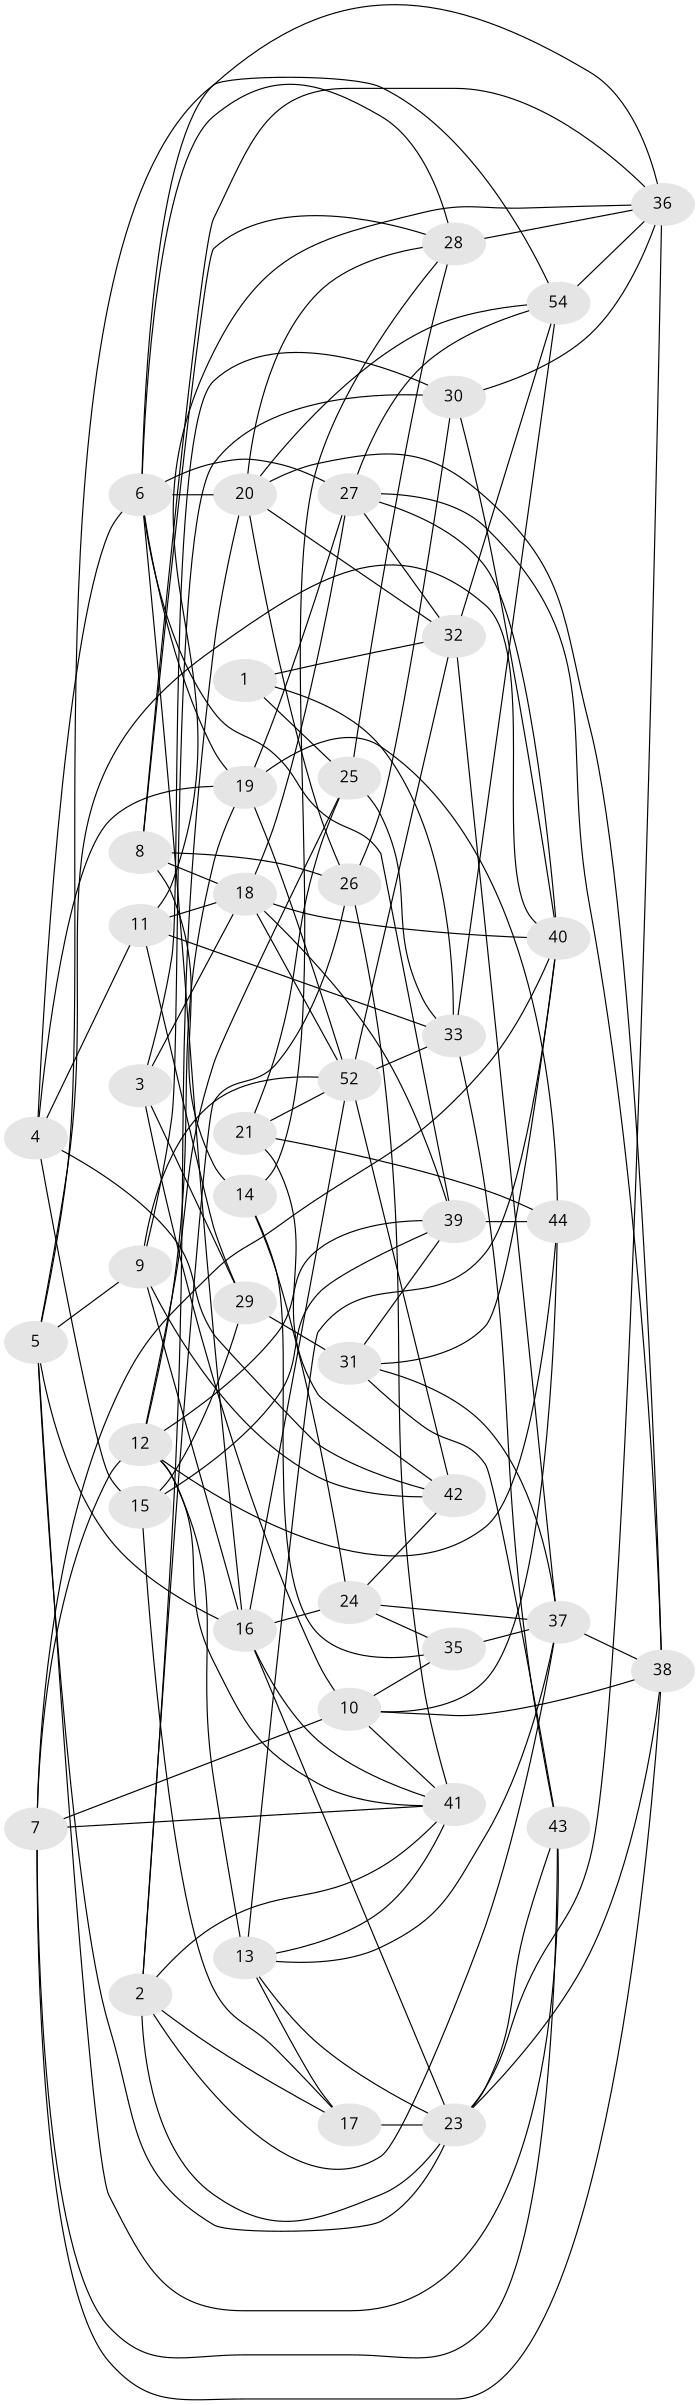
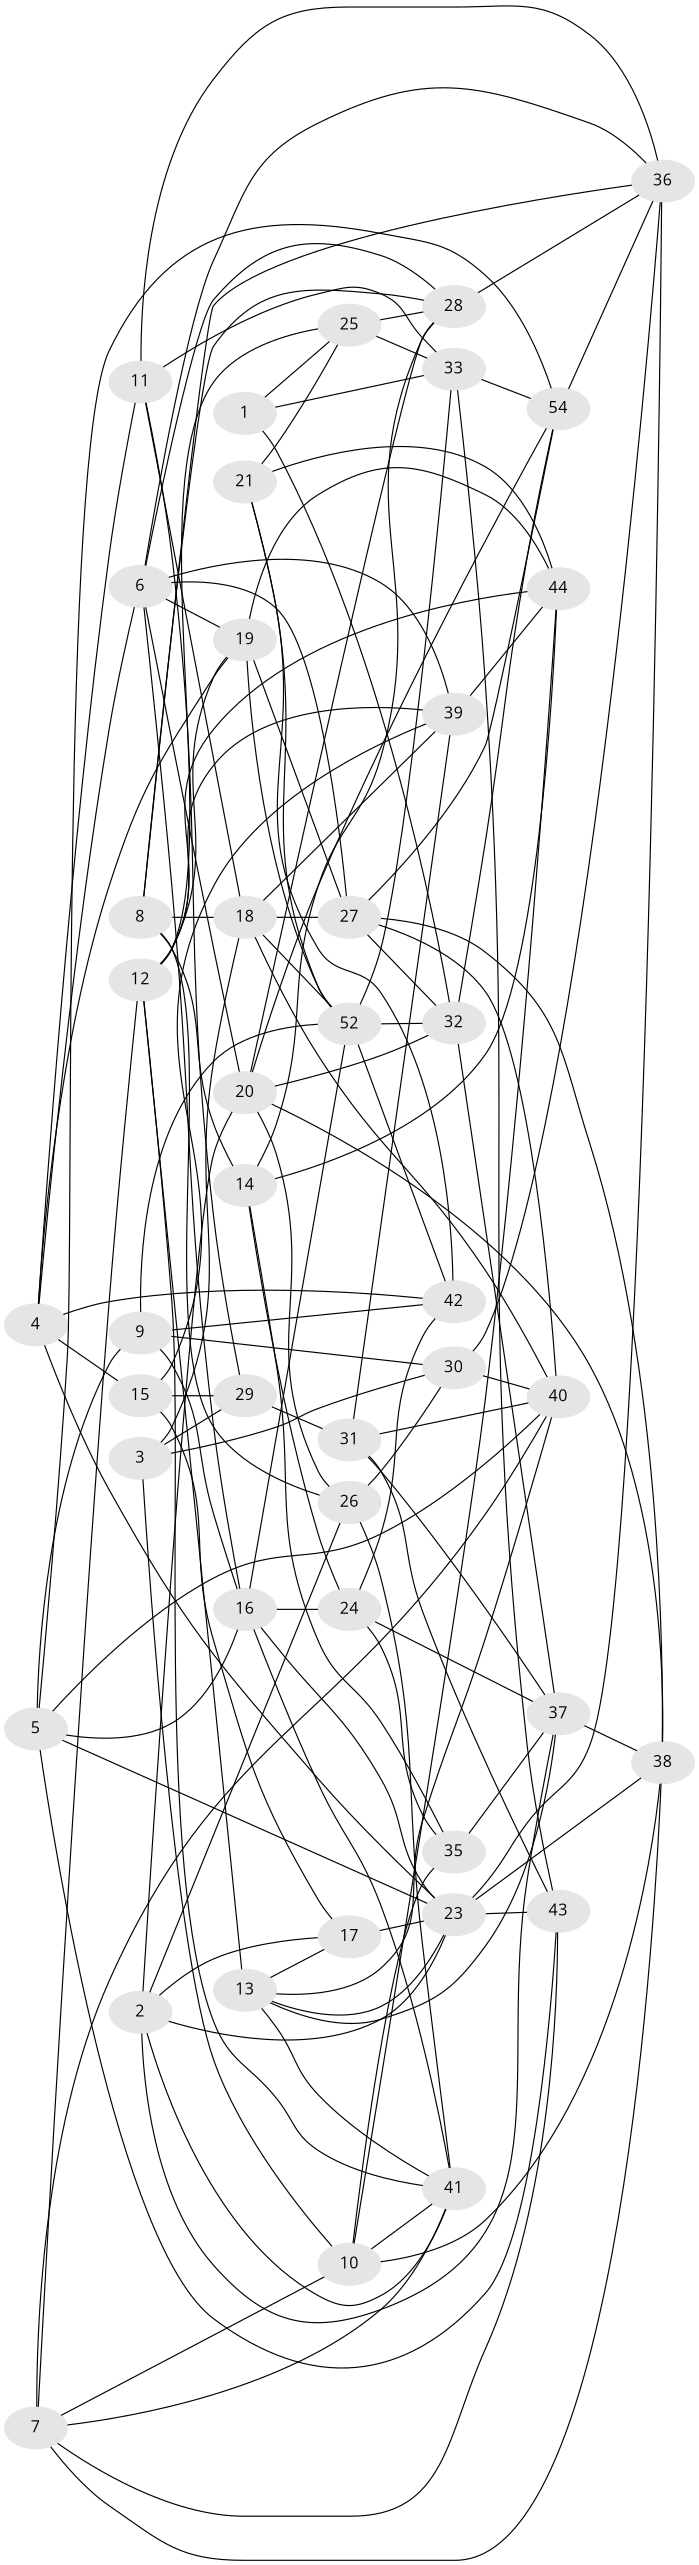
edge "44" -- "14": added
edge "4" -- "23": added
